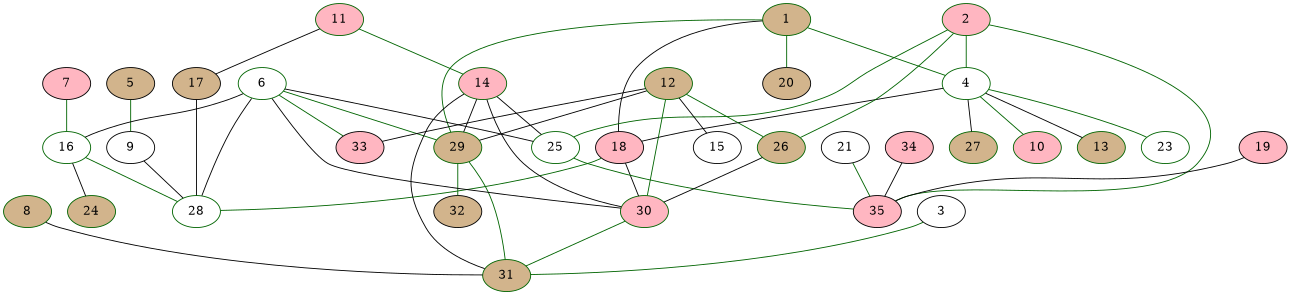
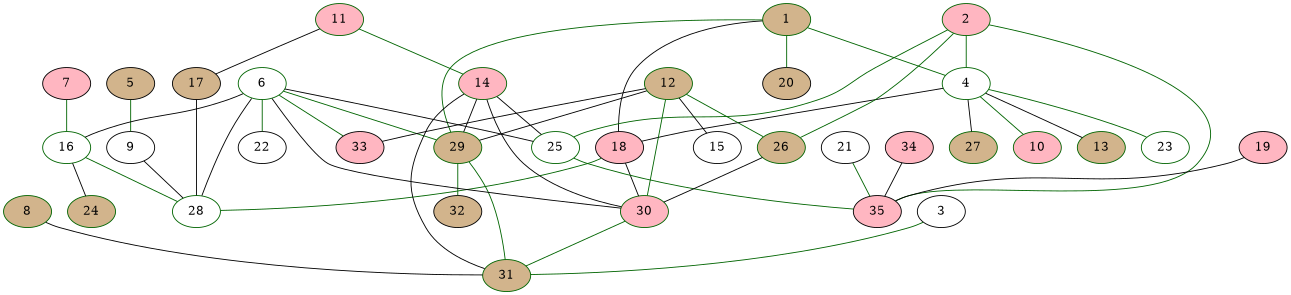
node "22": added
